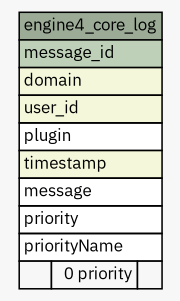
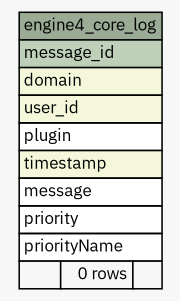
node "engine4_core_log": text "0 priority" -> "0 rows"
